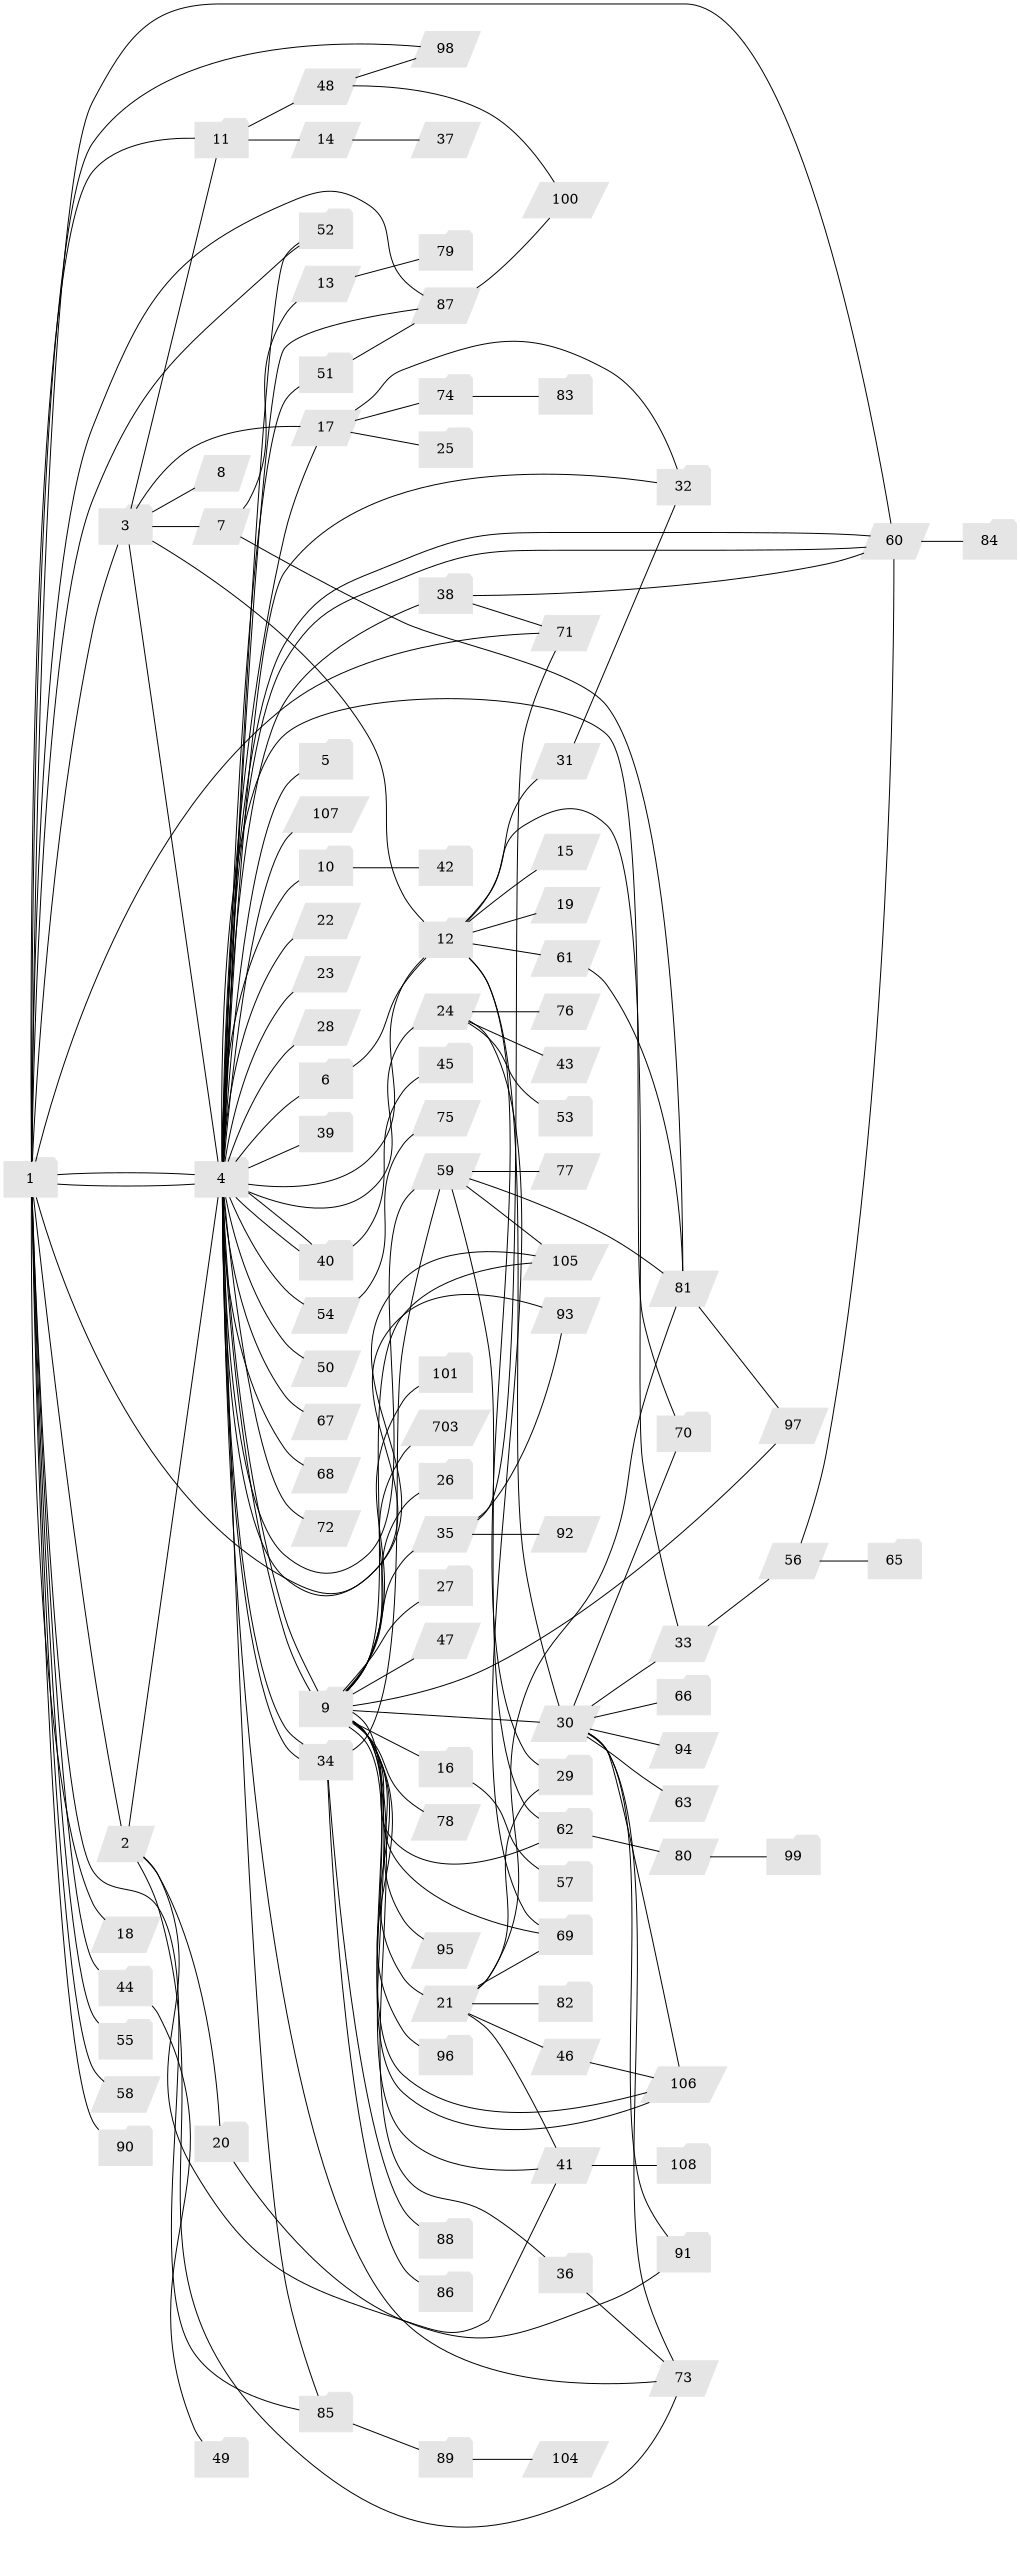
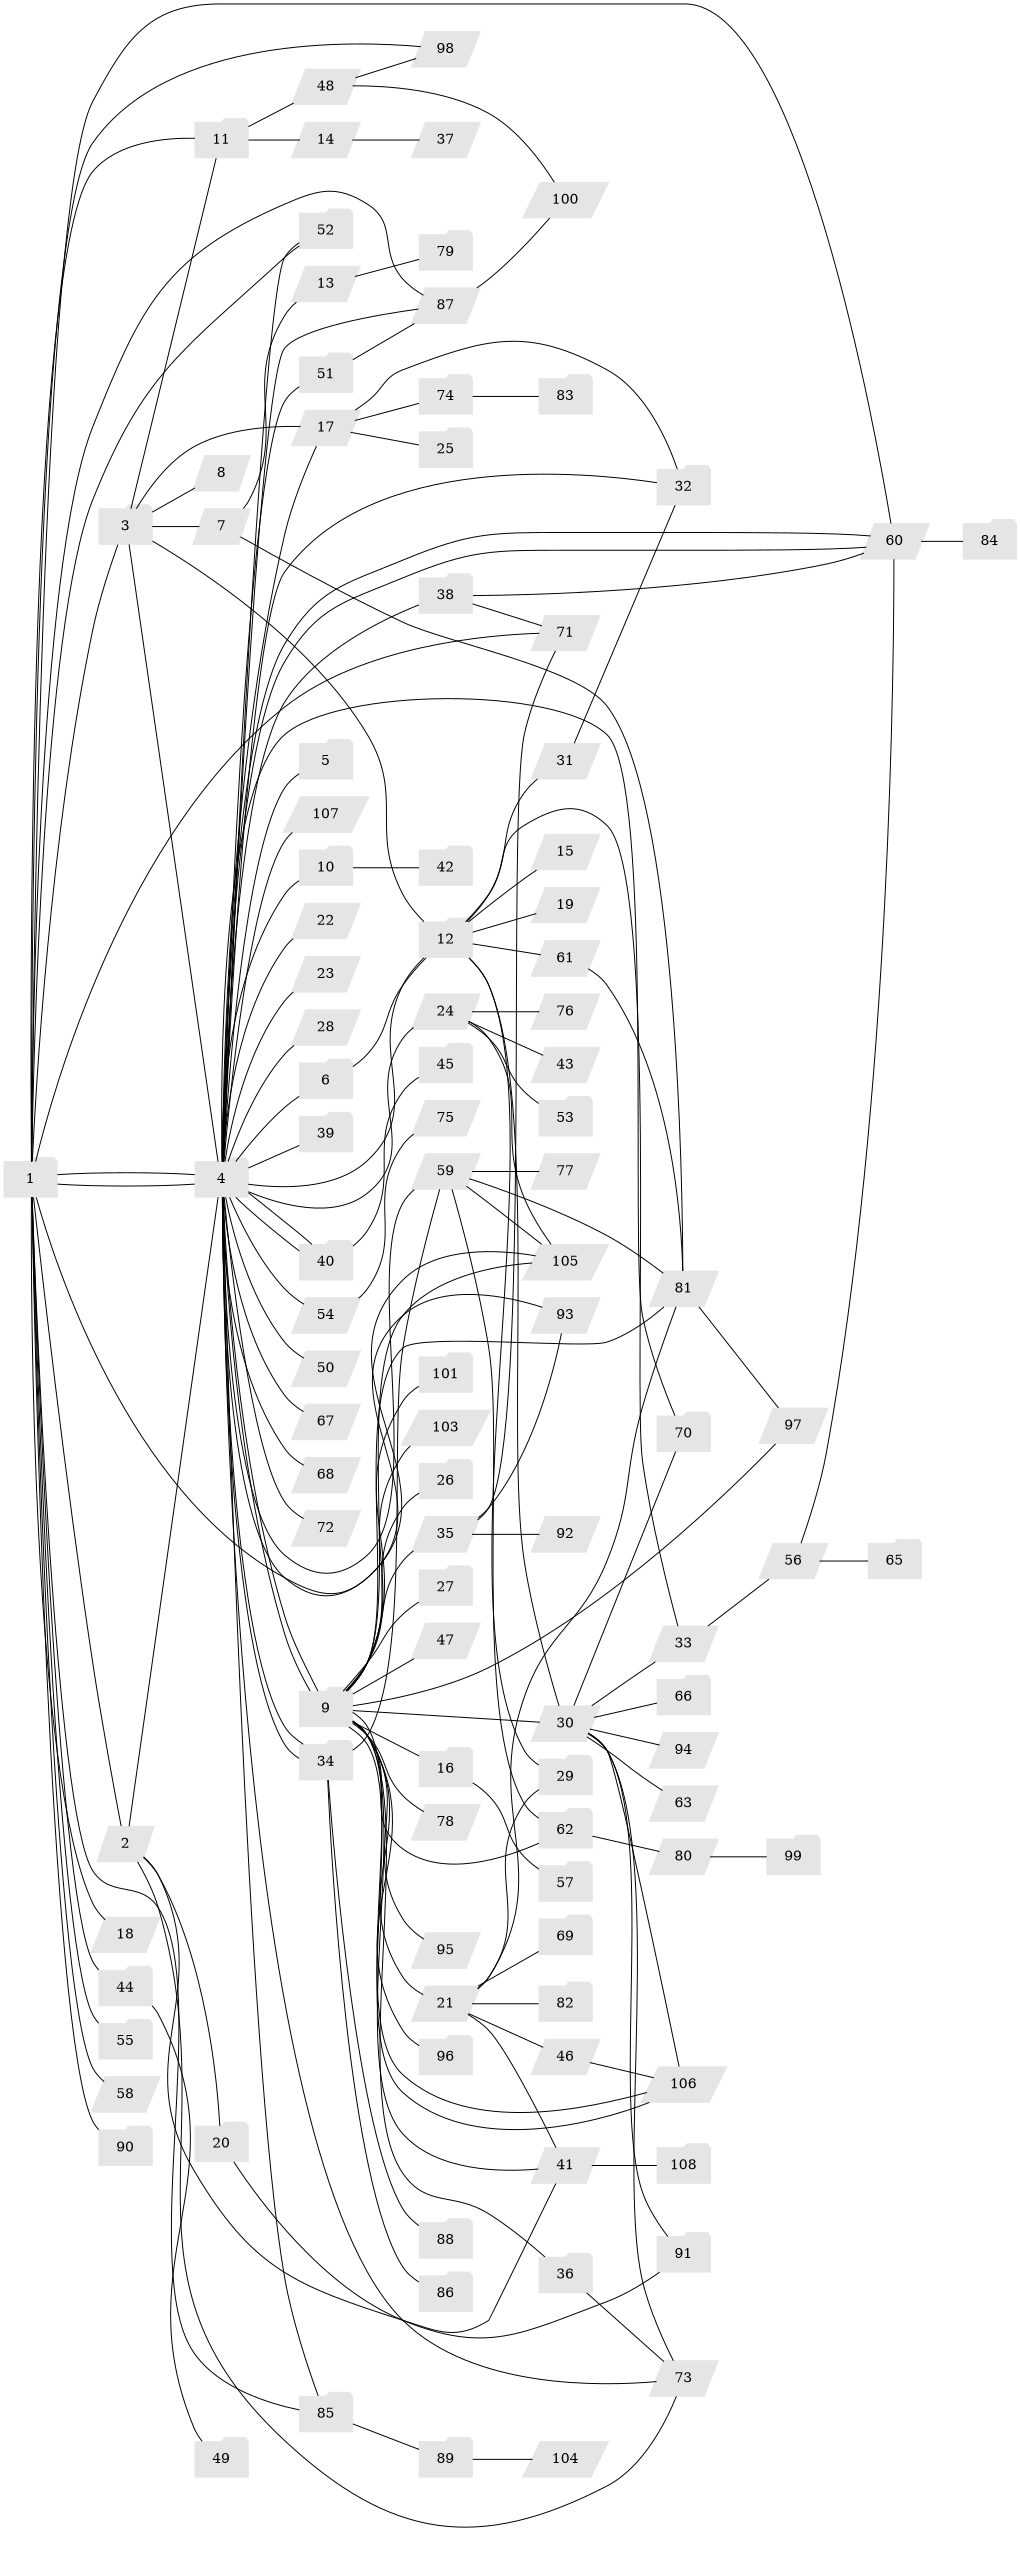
node "703": label "703" -> "103"
edge "24" -- "69": now "24" -- "105"
edge "9" -- "69": now "9" -- "81"
